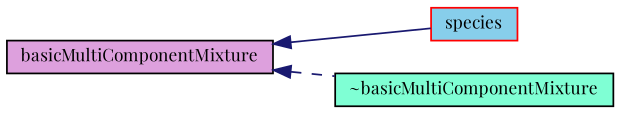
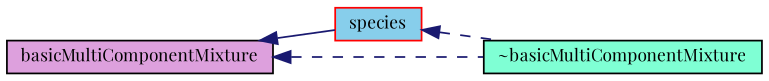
edge "~basicMultiComponentMixture" -> "species": added
